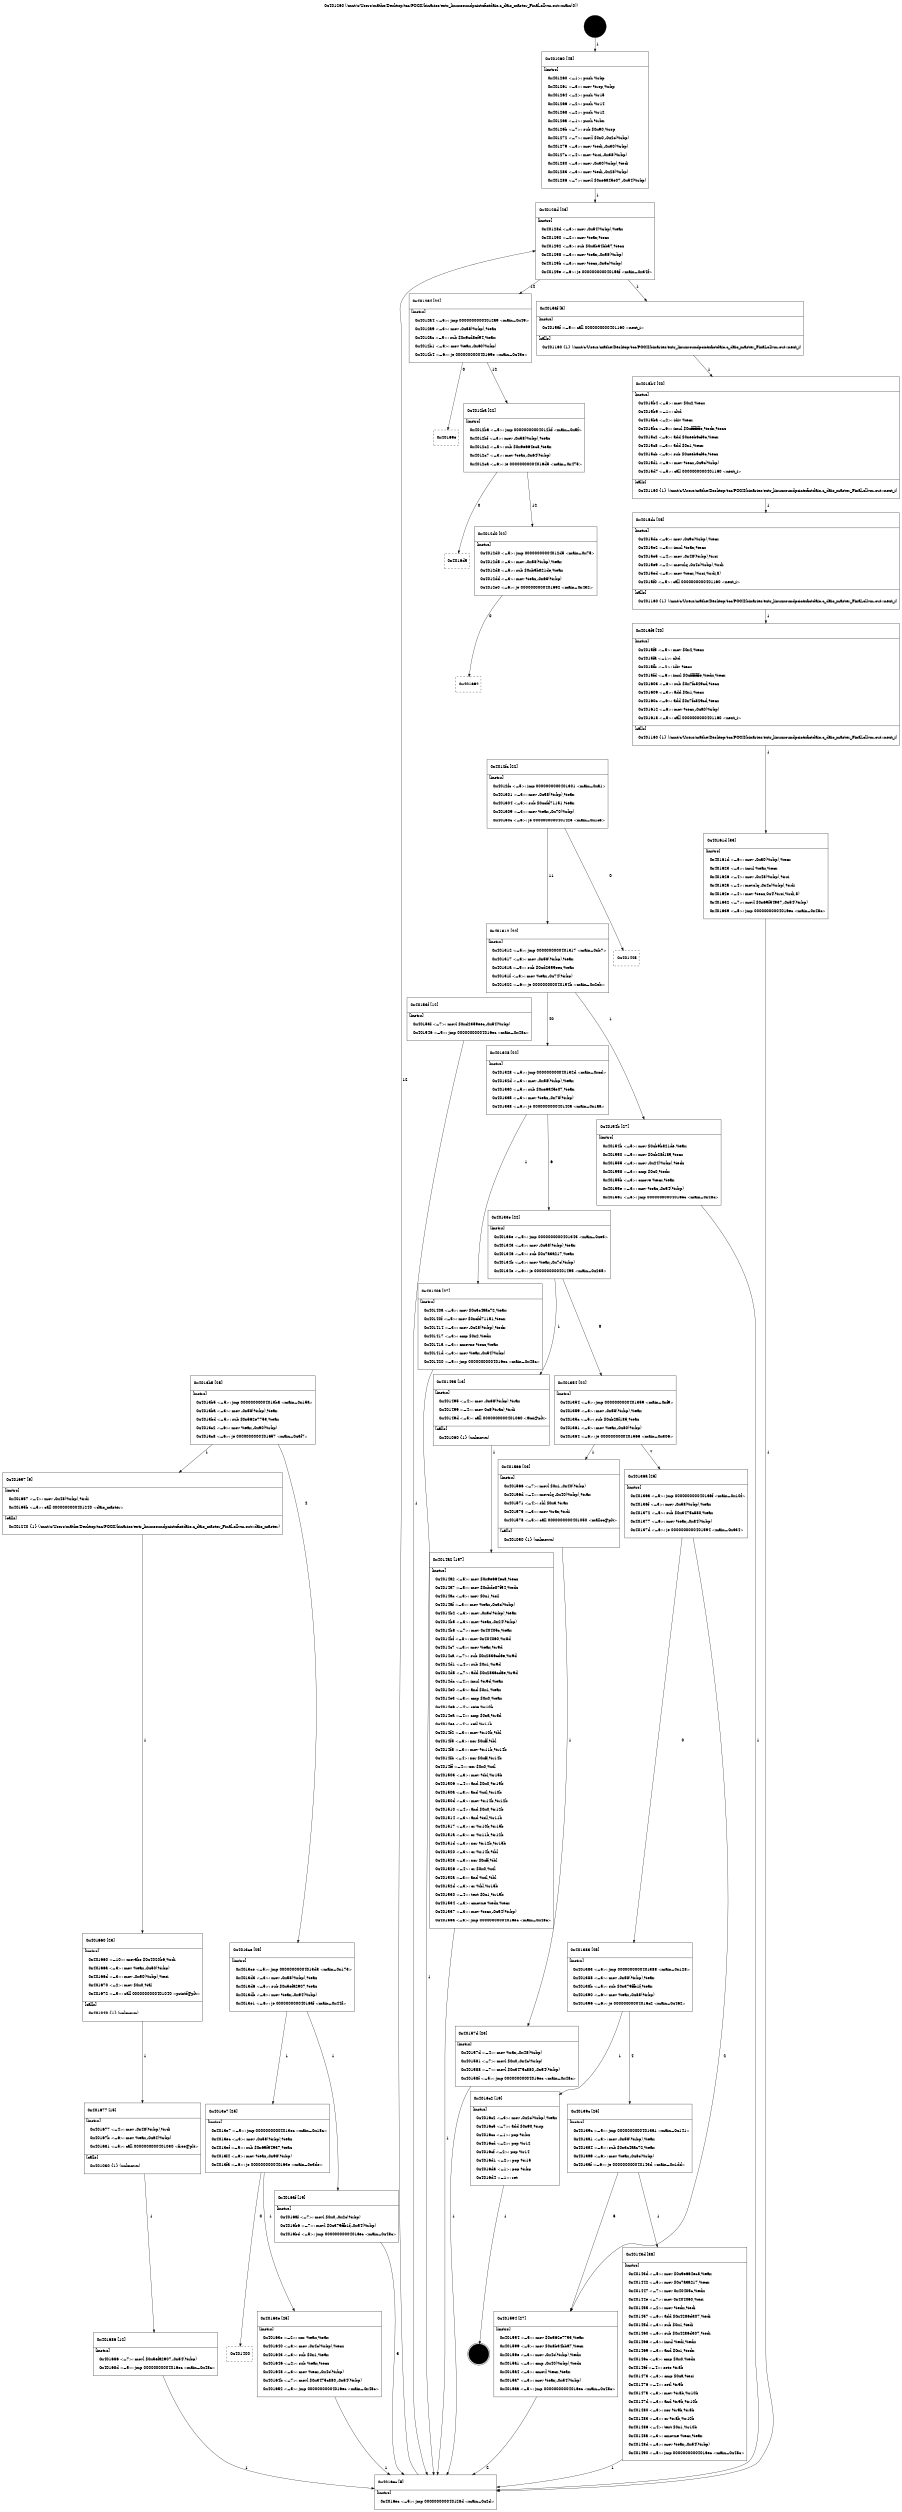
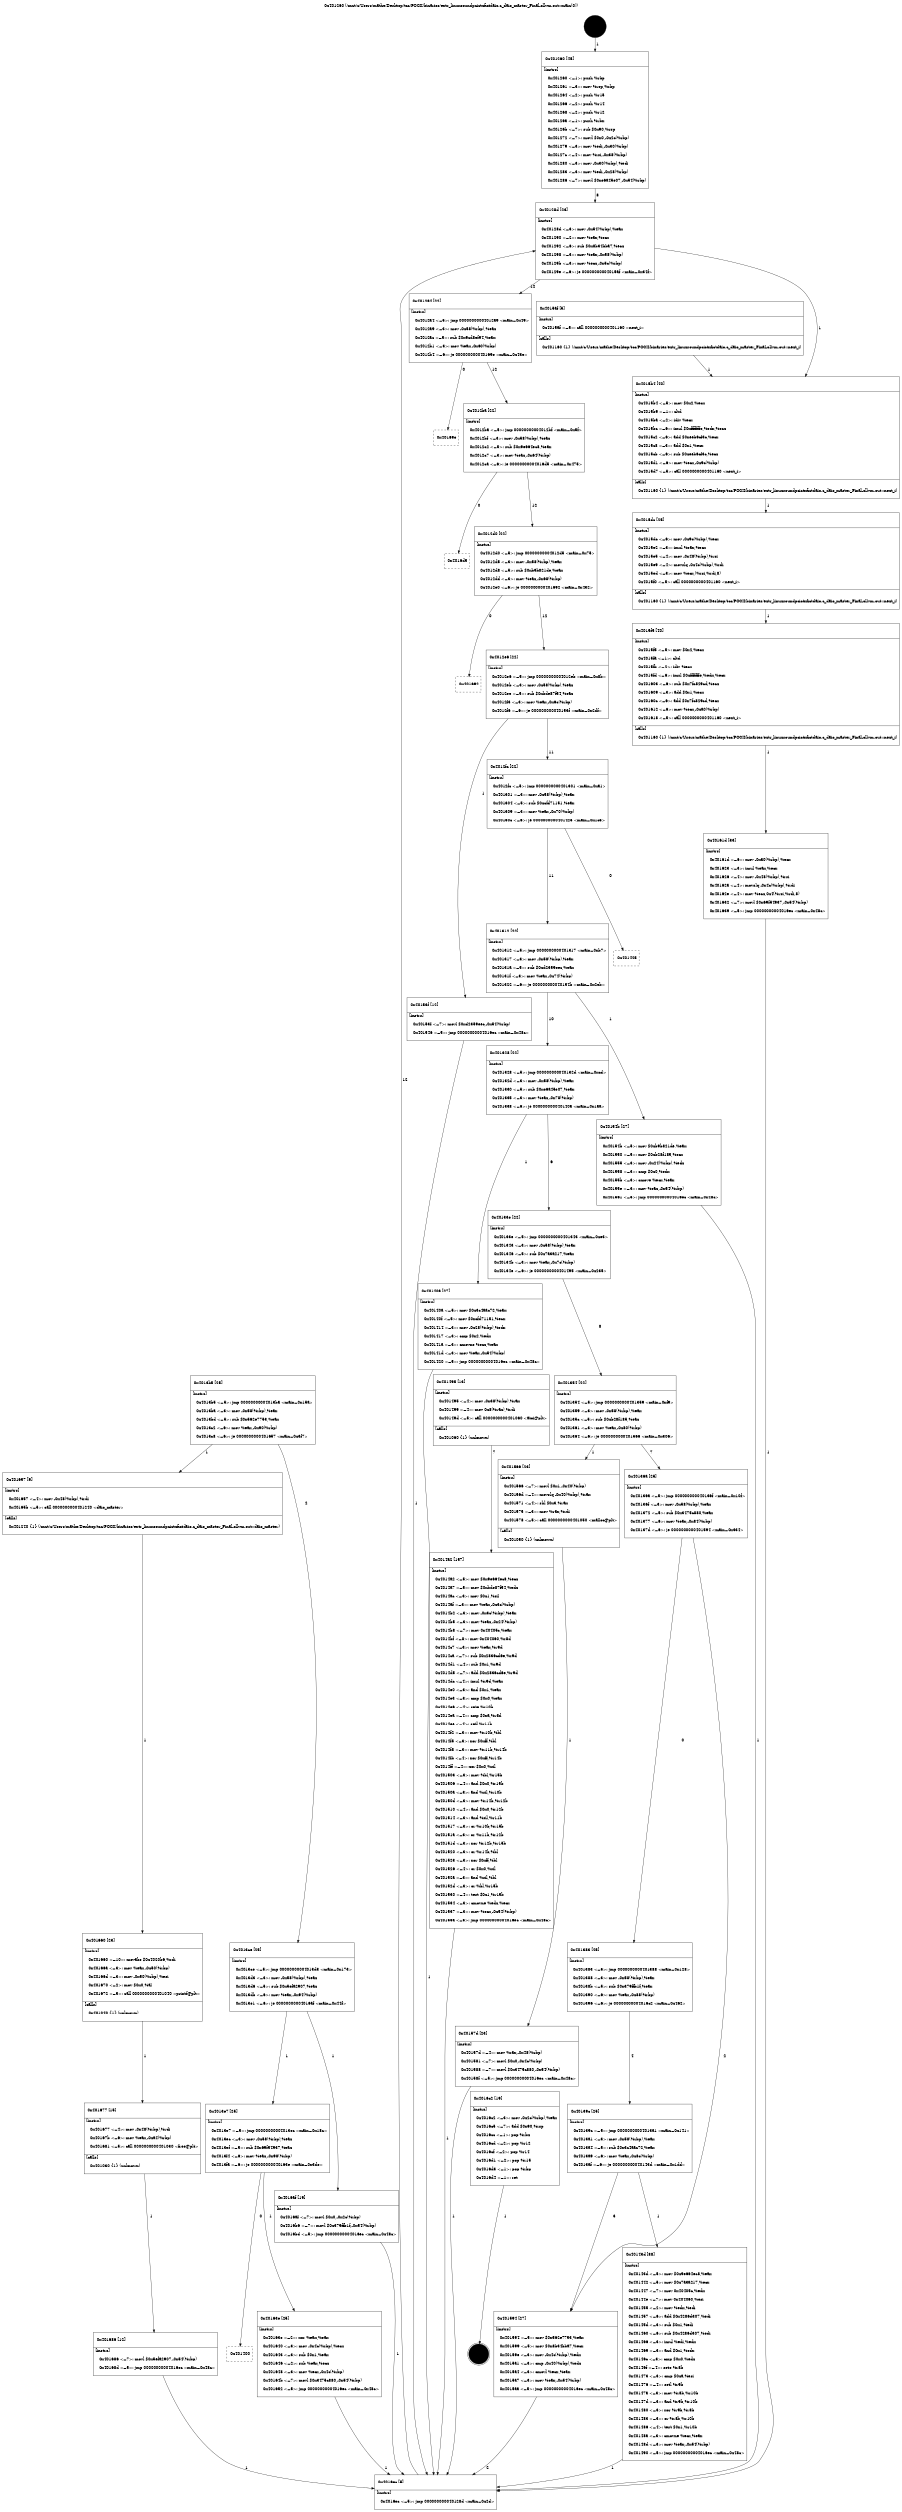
edge "0x401260 [45]" -> "0x40128d [23]": label " 1" -> " 8"
edge "0x40128d [23]" -> "0x4015af [5]": now "0x40128d [23]" -> "0x4015b4 [40]"
node "0x4012e6 [22]": added
edge "0x401312 [22]" -> "0x401328 [22]": label " 40" -> " 10"
edge "0x40133e [22]" -> "0x401495 [13]": removed, label "1"
edge "0x401495 [13]" -> "0x4014a2 [157]": label " 1" -> " 7"
edge "0x401383 [25]" -> "0x4016c2 [19]": removed, label "1"
edge "0x4016af [19]" -> "0x4016ec [5]": label " 3" -> " 1"
